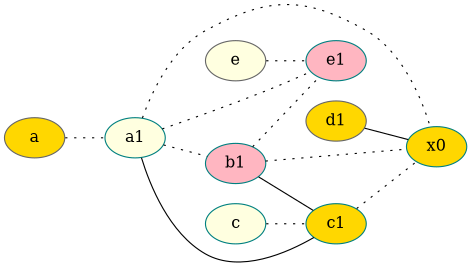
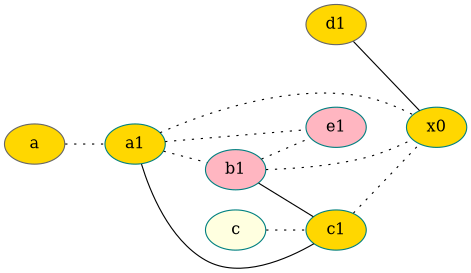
node "e": removed
node "a1": fillcolor lightyellow -> gold
